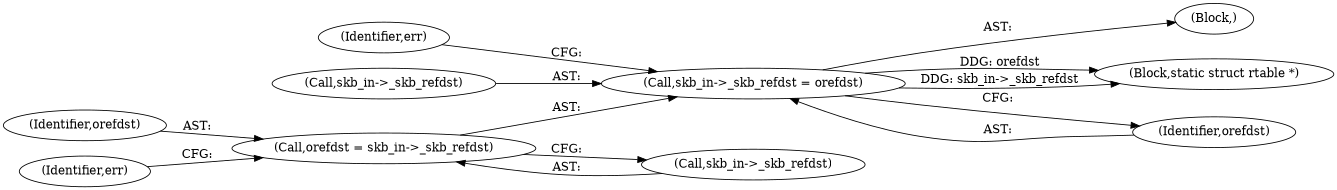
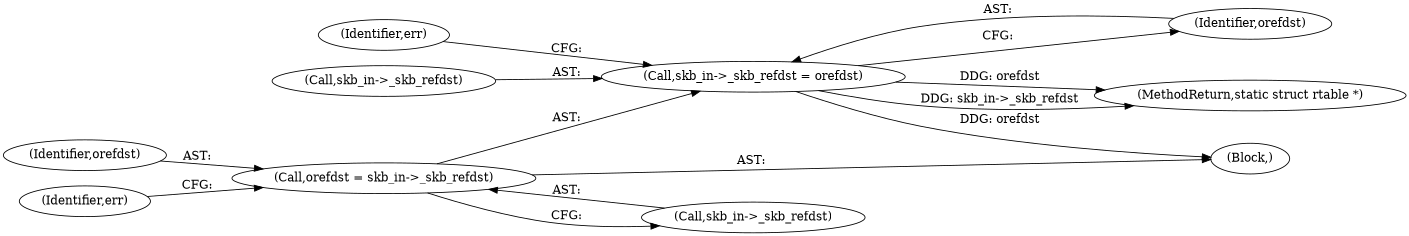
edge "(Call,skb_in->_skb_refdst = orefdst)" -> "(Block,)": label "AST: " -> "DDG: orefdst"
node "(Block,static struct rtable *)": label "(Block,static struct rtable *)" -> "(MethodReturn,static struct rtable *)"
edge "(Call,orefdst = skb_in->_skb_refdst)" -> "(Block,)": added, label "AST:"
